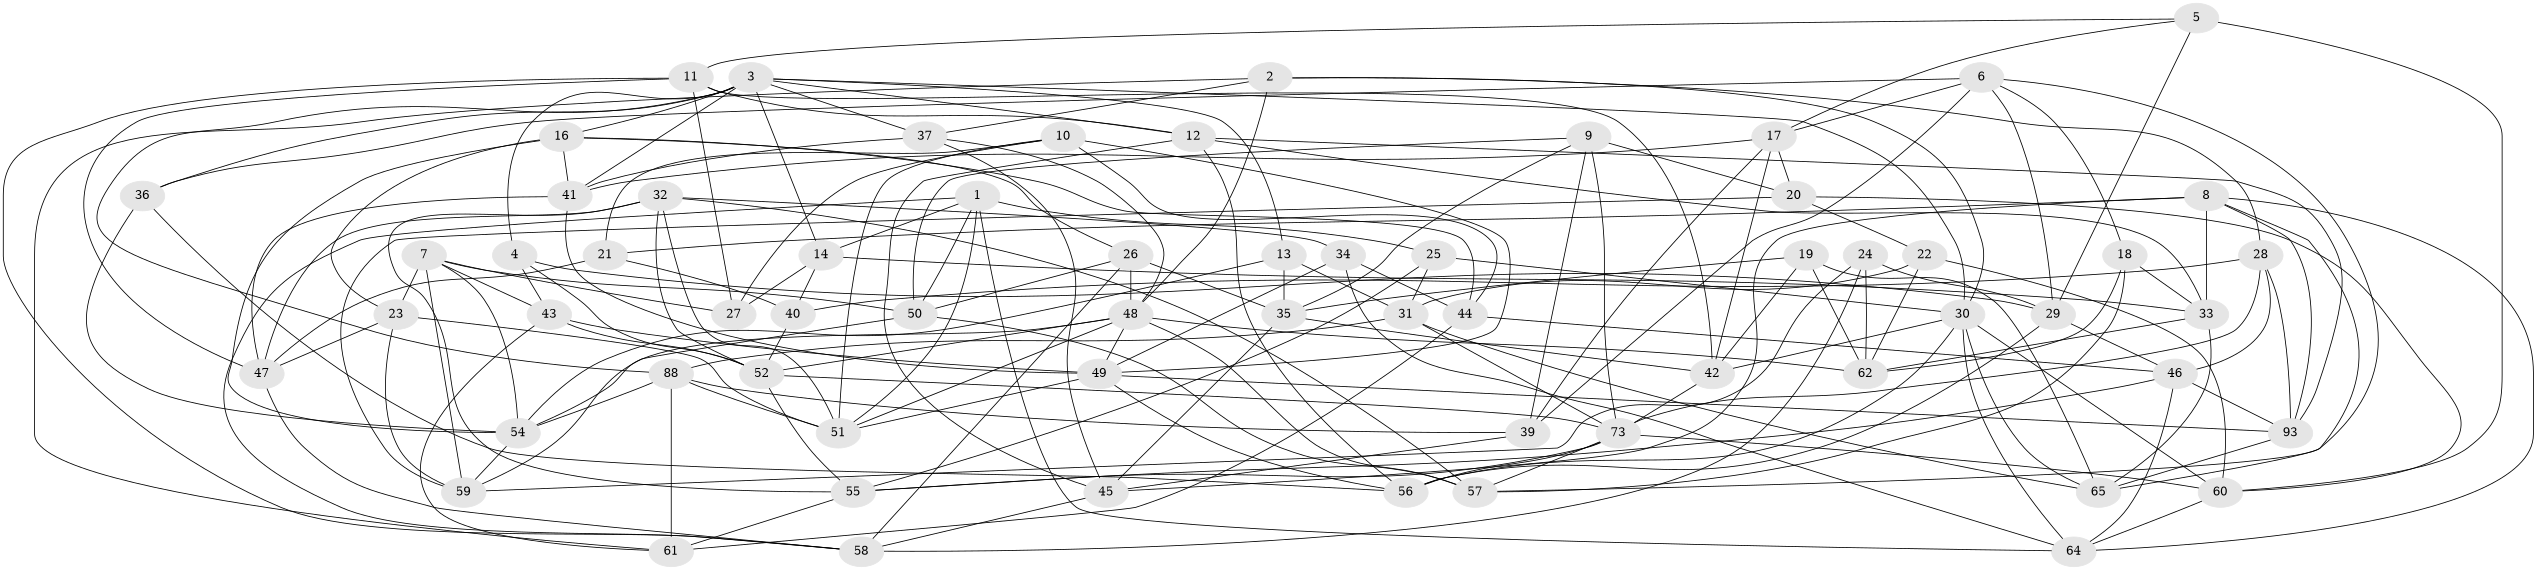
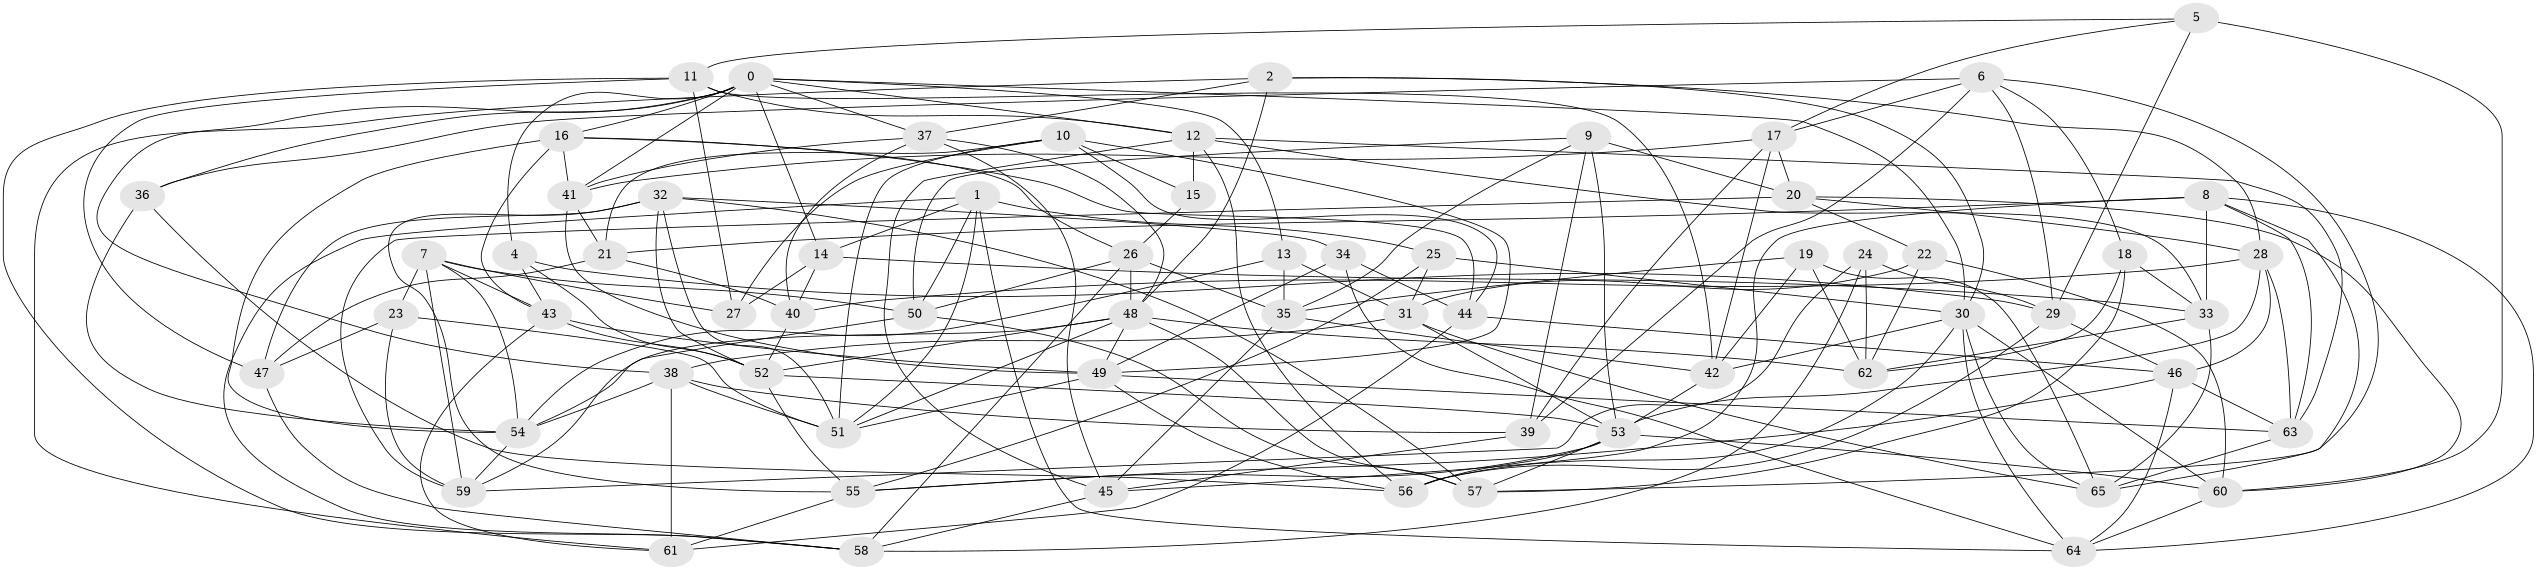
node "3": label "3" -> "0"
edge "16" -- "23": now "16" -- "43"
edge "37" -- "40": added
node "15": added
edge "41" -- "47": now "41" -- "21"
edge "20" -- "28": added
node "88": label "88" -> "38"
node "73": label "73" -> "53"
node "93": label "93" -> "63"
